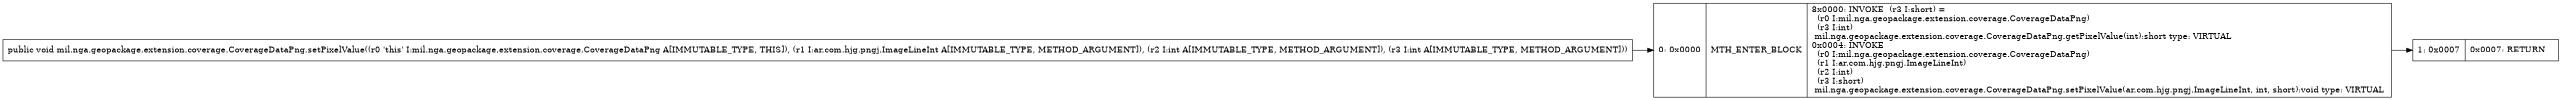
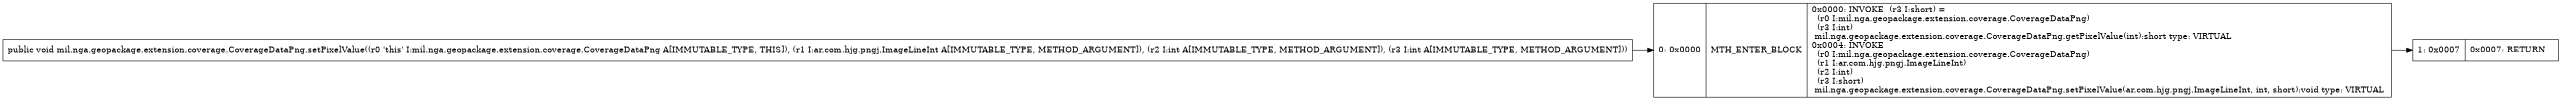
node "0: 0x0000": text "8x0000: INVOKE  (r3 I:short) =" -> "0x0000: INVOKE  (r3 I:short) ="
